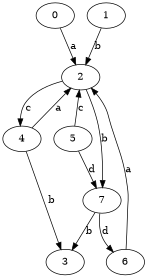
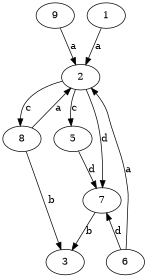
node "0": label "0" -> "9"
edge "1" -> "2": label "b" -> "a"
edge "5" -> "2": reversed
node "4": label "4" -> "8"
edge "2" -> "7": label "b" -> "d"
edge "7" -> "6": reversed
